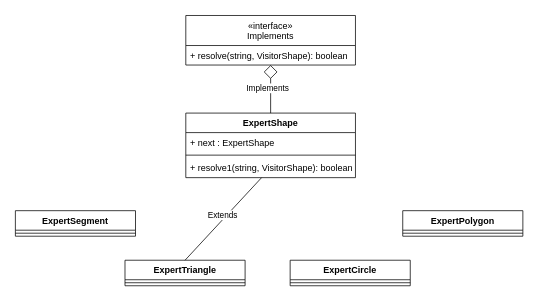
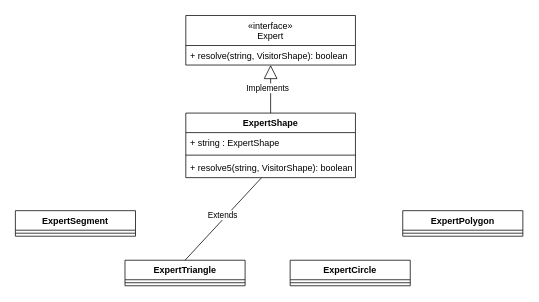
node "«interface» Implements": label "«interface» Implements" -> "«interface» Expert"
edge "ExpertShape" -> "+ resolve(string, VisitorShape): boolean": arrowhead diamond -> block
node "+ next : ExpertShape": label "+ next : ExpertShape" -> "+ string : ExpertShape"
node "+ resolve1(string, VisitorShape): boolean": label "+ resolve1(string, VisitorShape): boolean" -> "+ resolve5(string, VisitorShape): boolean"
